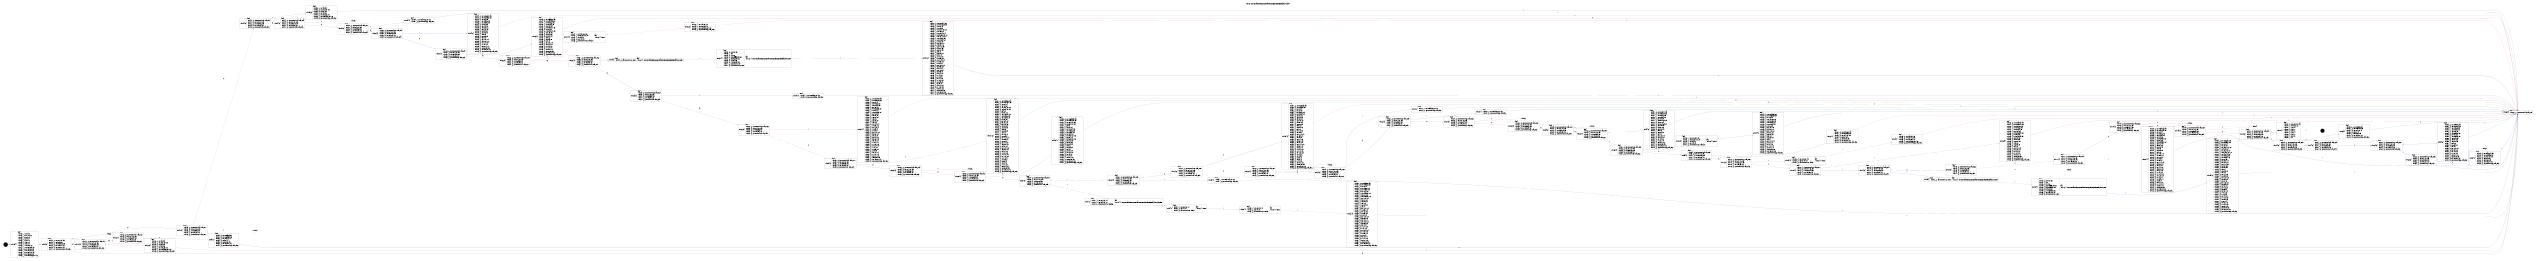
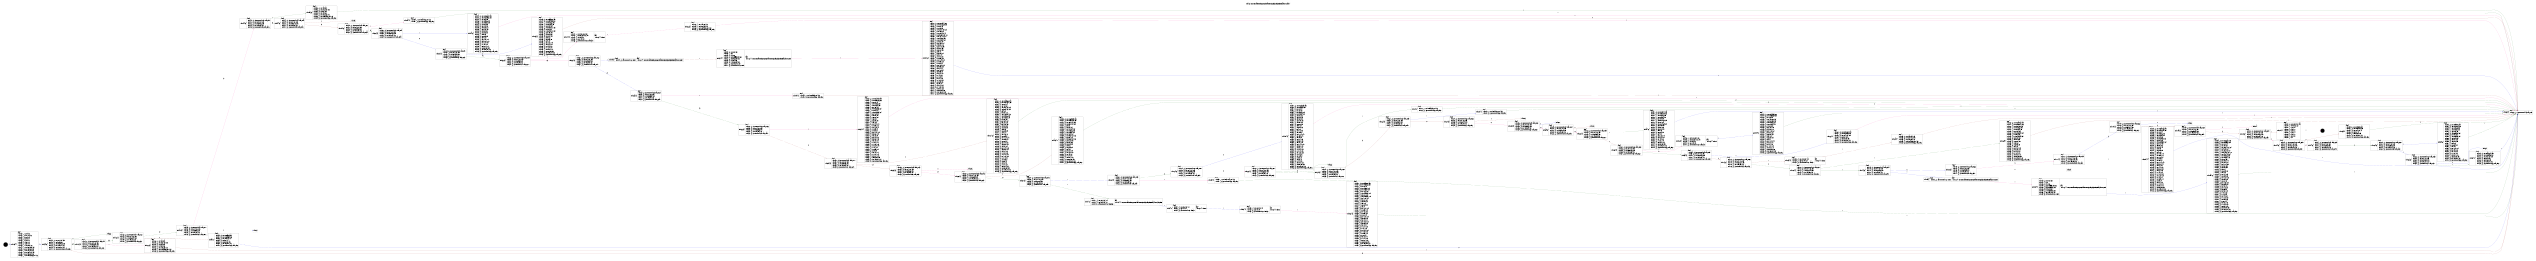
node "0x402280": added
edge "0x402328" -> "0x4014a2 [25]": now "0x40148c [22]" -> "0x4014a2 [25]"
